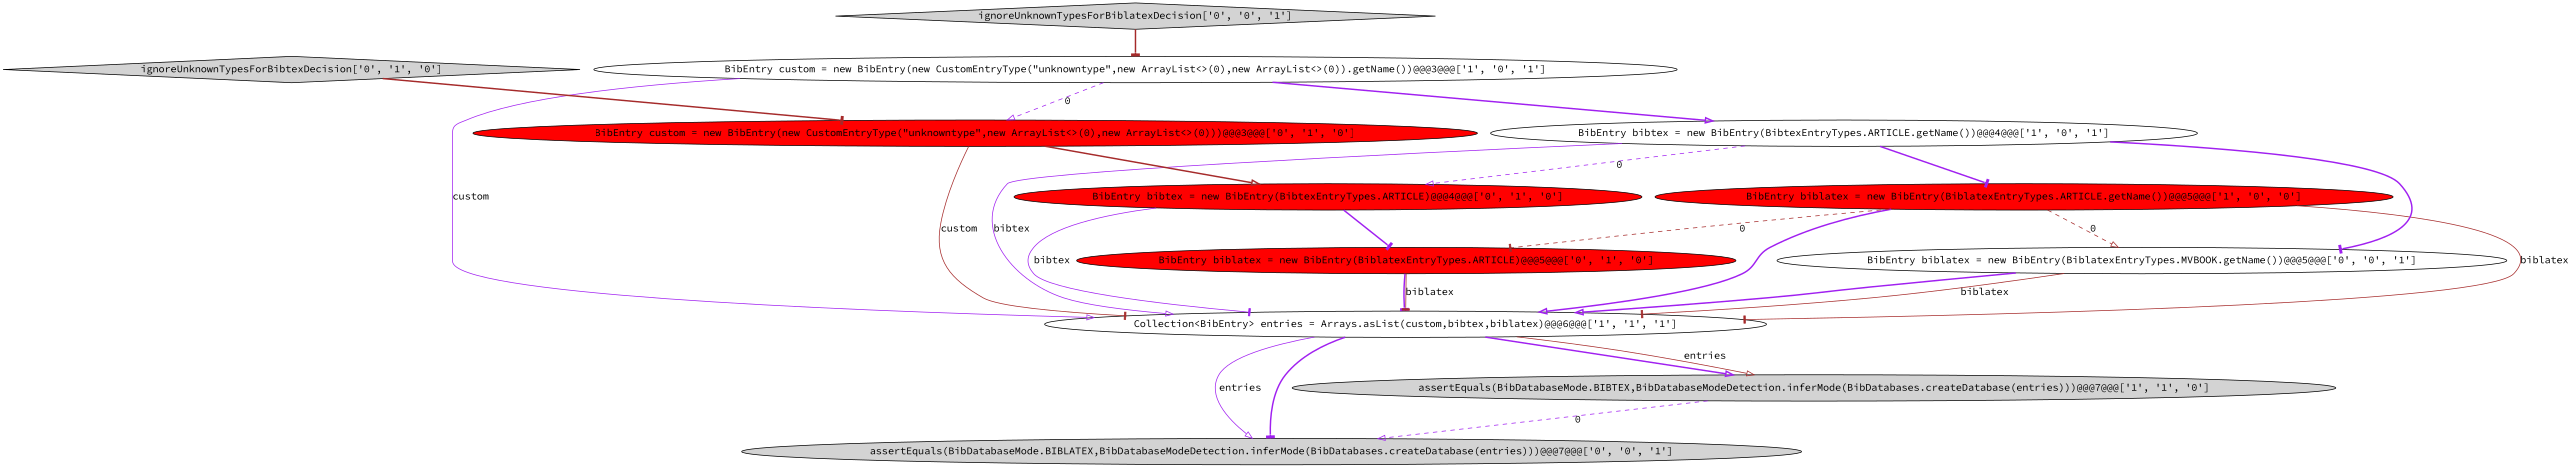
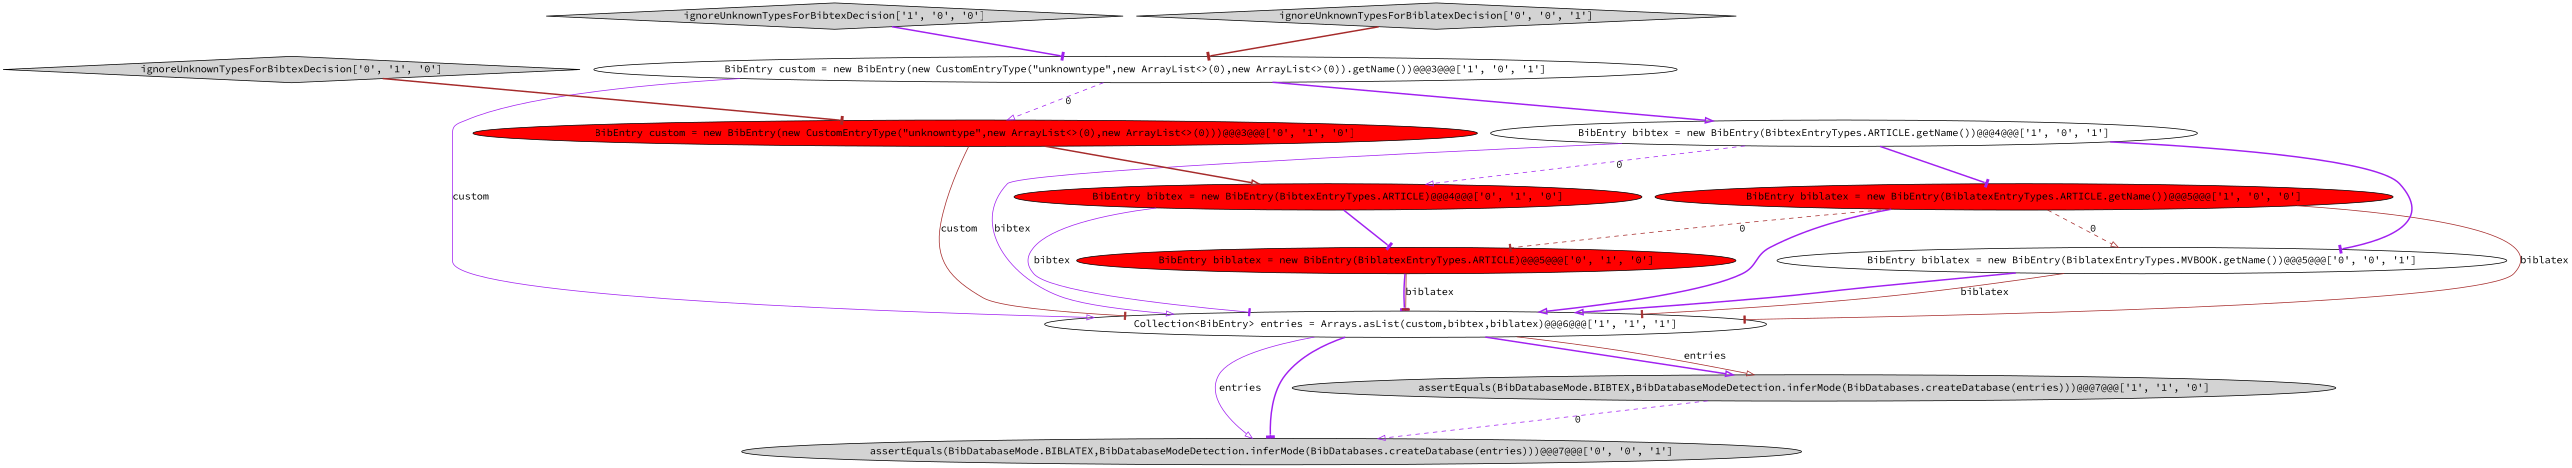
node "ignoreUnknownTypesForBibtexDecision['1', '0', '0']": added
